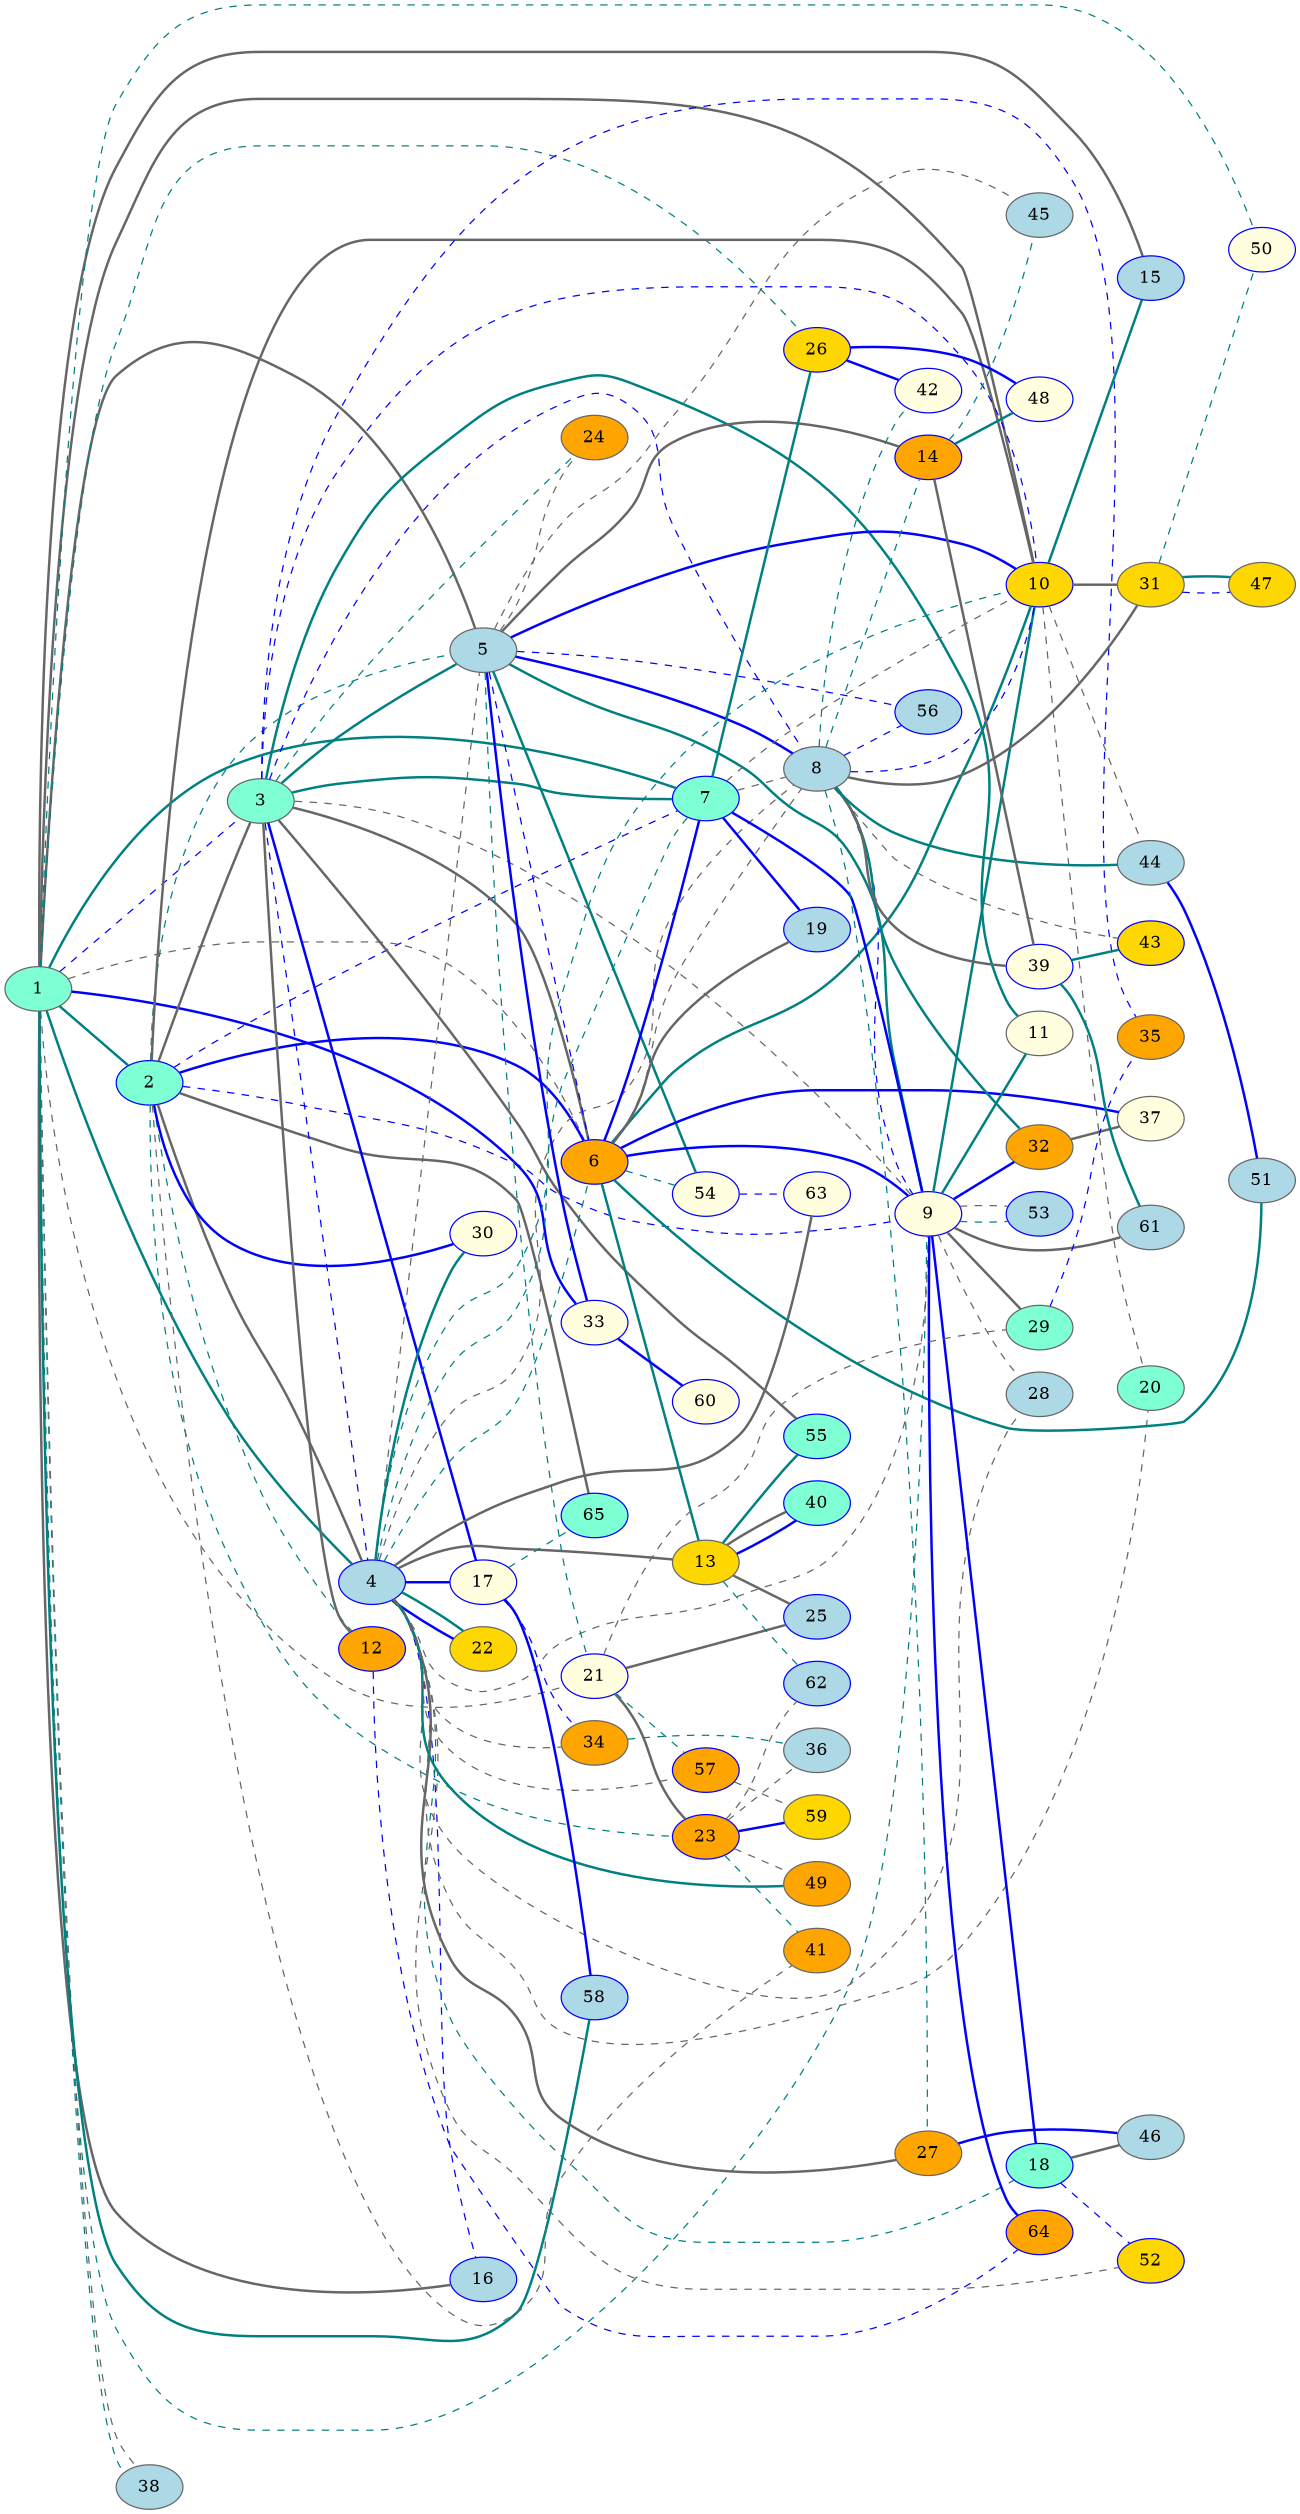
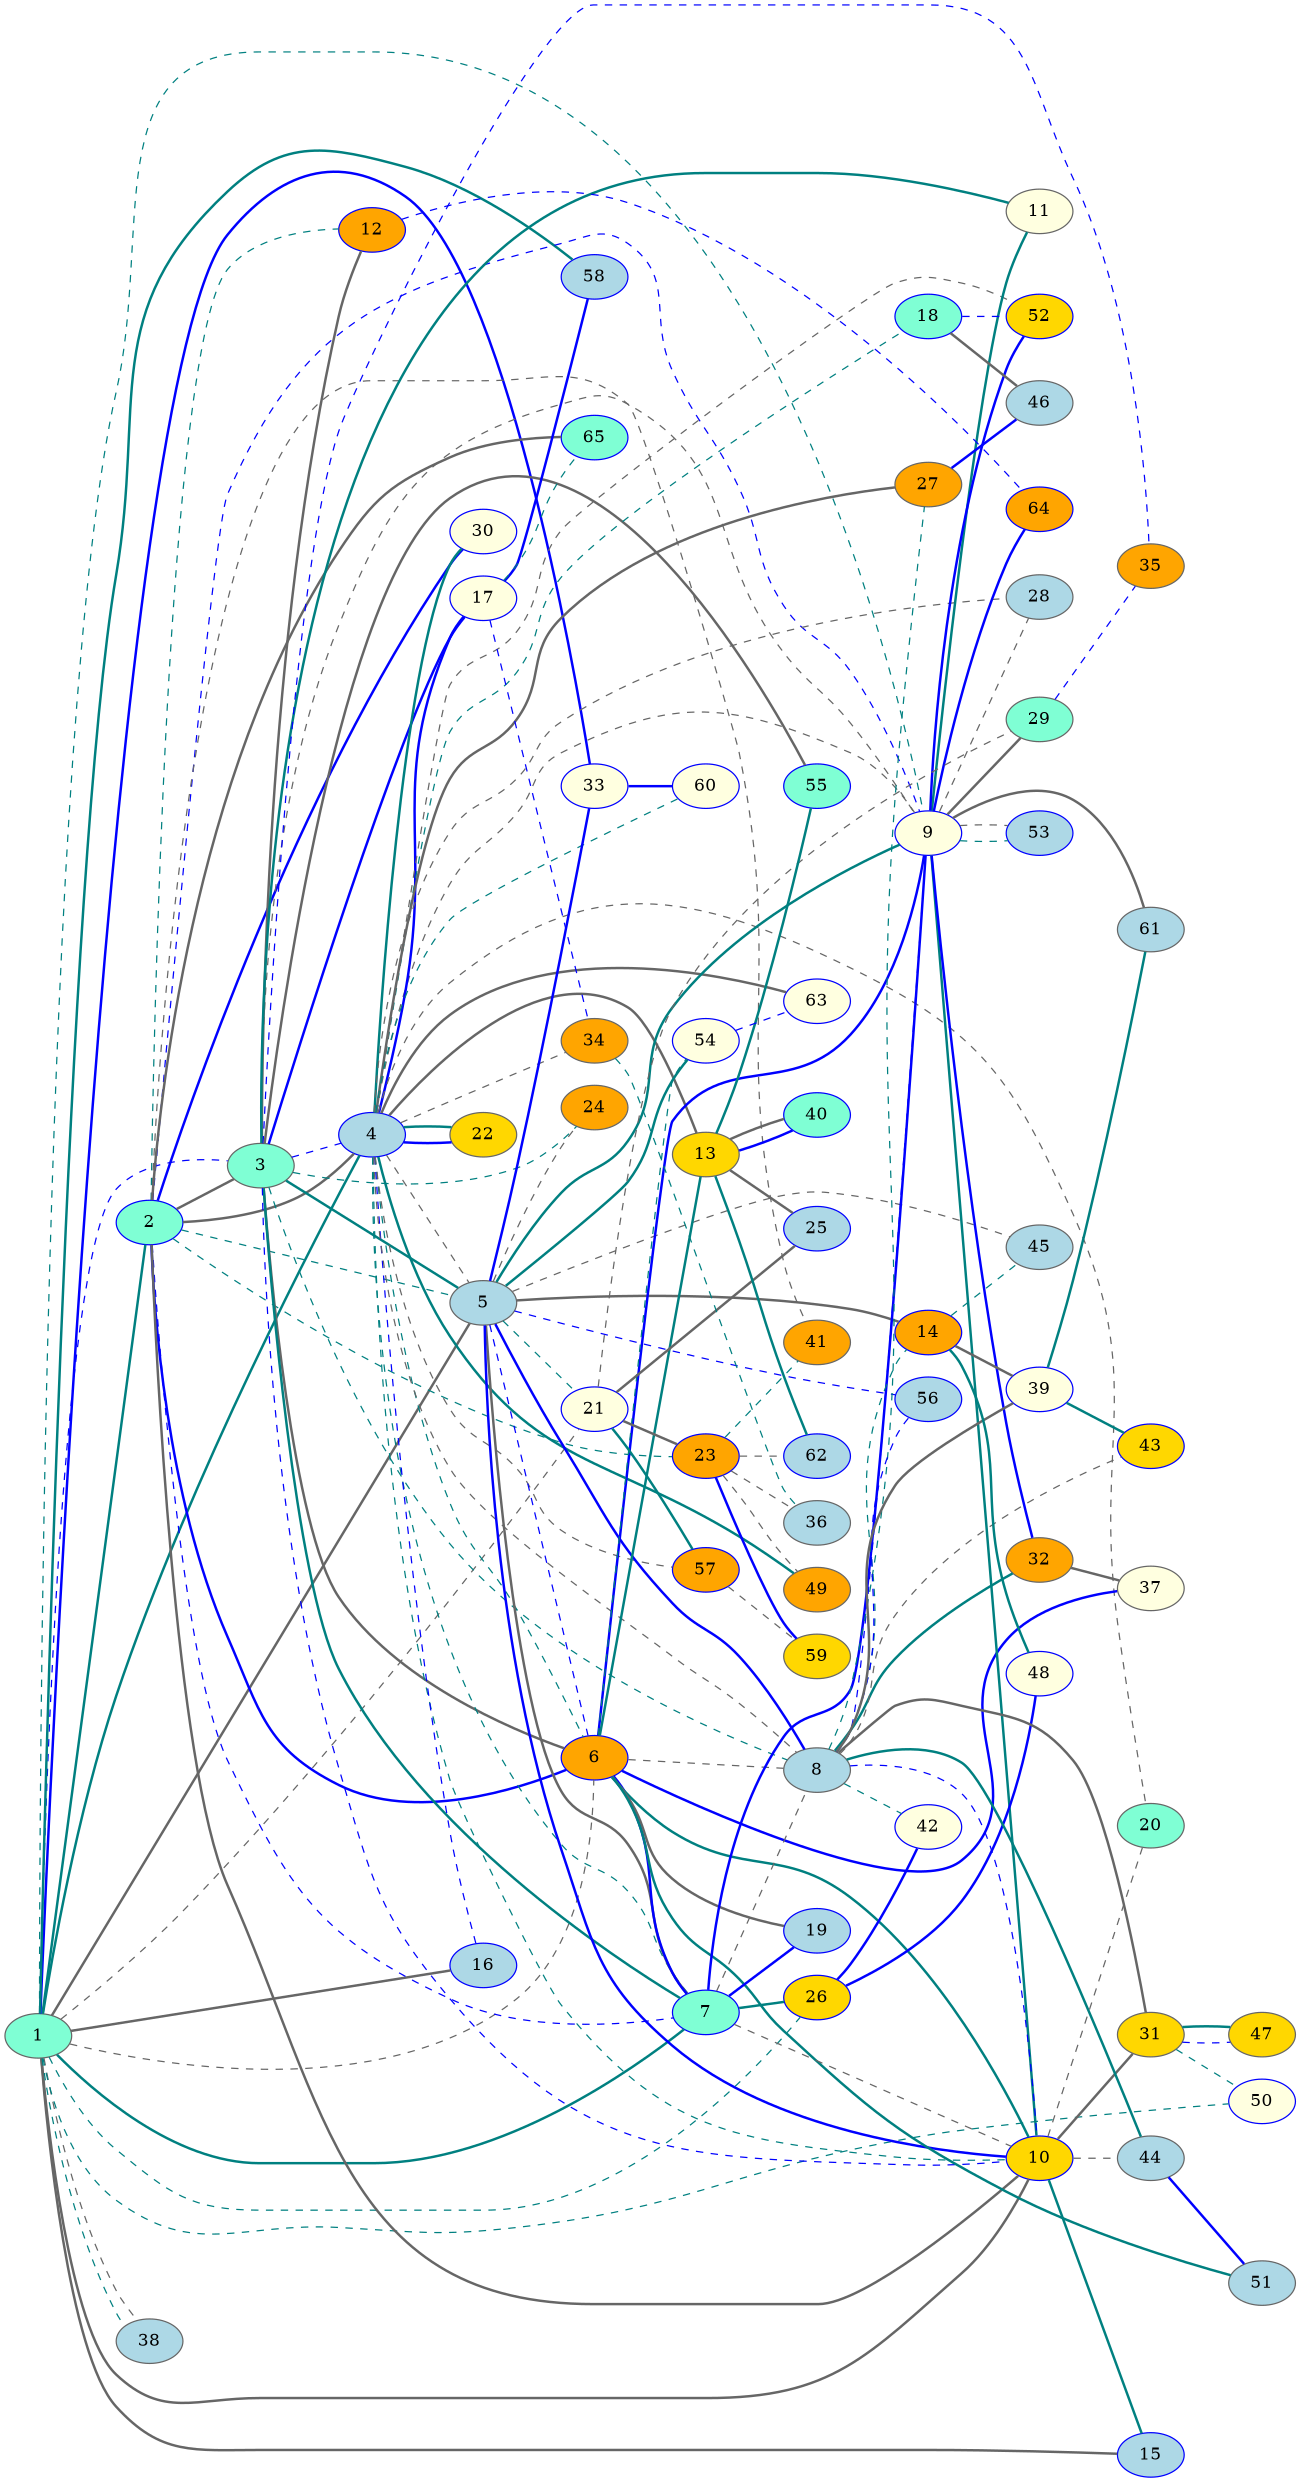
edge "8" -- "3": color blue -> teal
edge "60" -- "4": added
edge "13" -- "62": style dashed -> bold
edge "5" -- "7": added
edge "9" -- "18": now "9" -- "52"
edge "21" -- "57": style dashed -> bold
